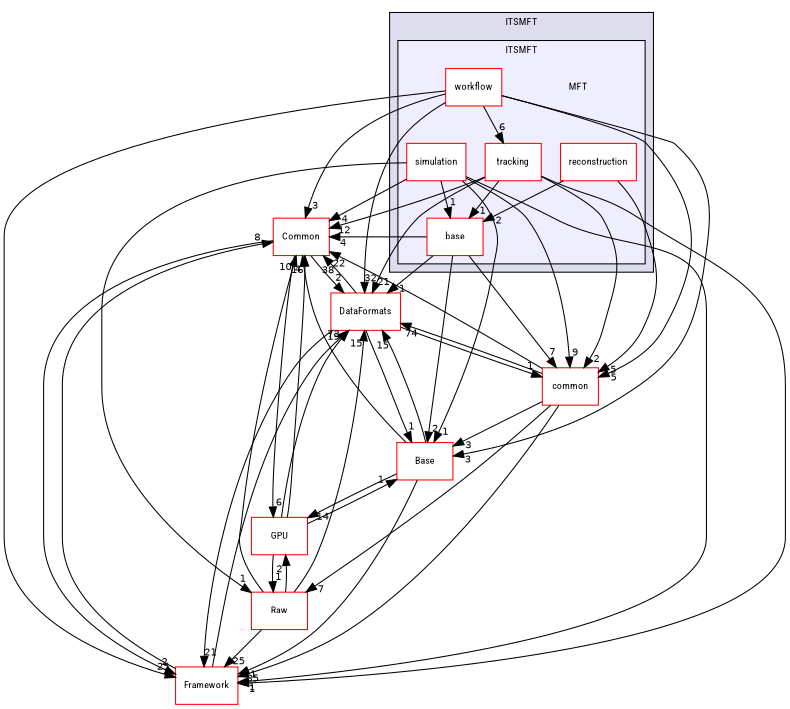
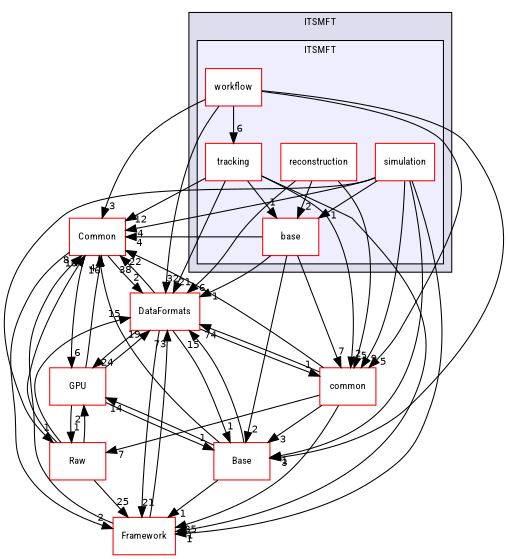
node "MFT": removed
edge "reconstruction" -> "DataFormats": added
edge "workflow" -> "Framework": removed
edge "DataFormats" -> "GPU": added
